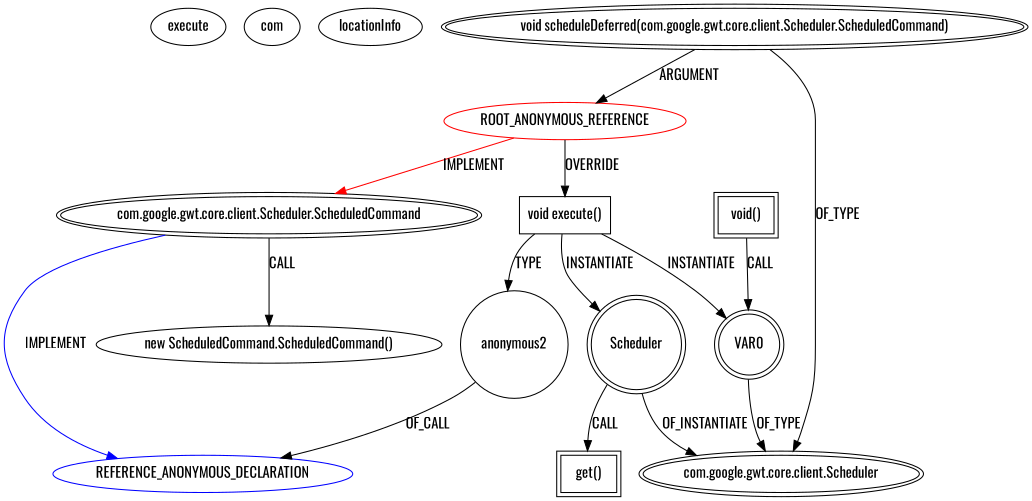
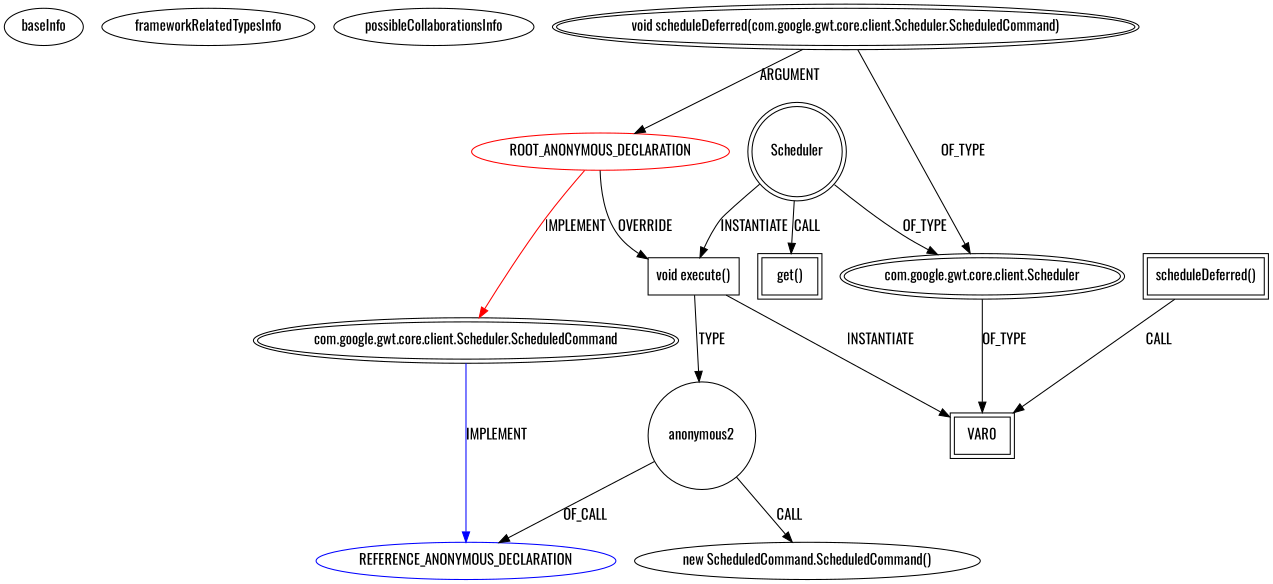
node "execute": label "execute" -> "baseInfo"
node "frameworkRelatedTypesInfo": added
node "com": label "com" -> "possibleCollaborationsInfo"
node "locationInfo": removed
node "ROOT_ANONYMOUS_REFERENCE": label "ROOT_ANONYMOUS_REFERENCE" -> "ROOT_ANONYMOUS_DECLARATION"
node "void()": label "void()" -> "scheduleDeferred()"
edge "void execute()" -> "Scheduler": reversed
edge "com.google.gwt.core.client.Scheduler.ScheduledCommand" -> "new ScheduledCommand.ScheduledCommand()": now "anonymous2" -> "new ScheduledCommand.ScheduledCommand()"
node "VAR0": shape circle -> box
edge "VAR0" -> "com.google.gwt.core.client.Scheduler": reversed
edge "Scheduler" -> "com.google.gwt.core.client.Scheduler": label "OF_INSTANTIATE" -> "OF_TYPE"
